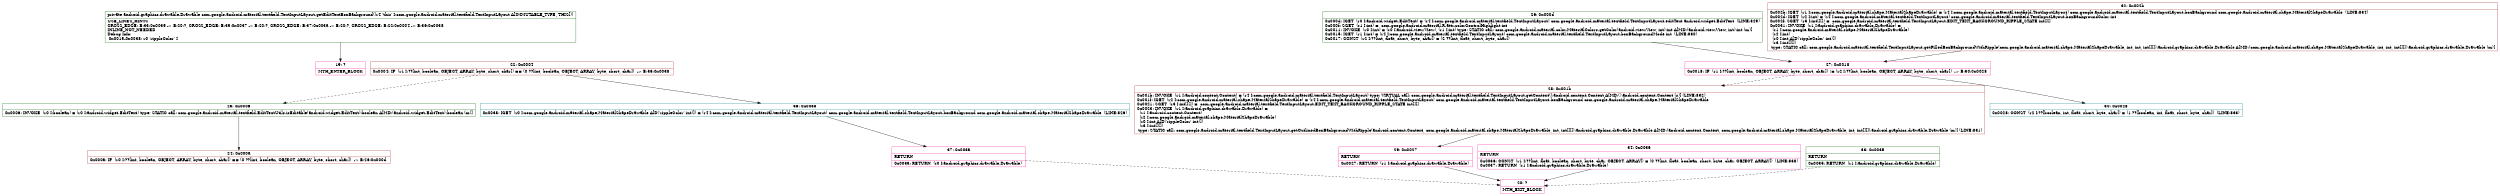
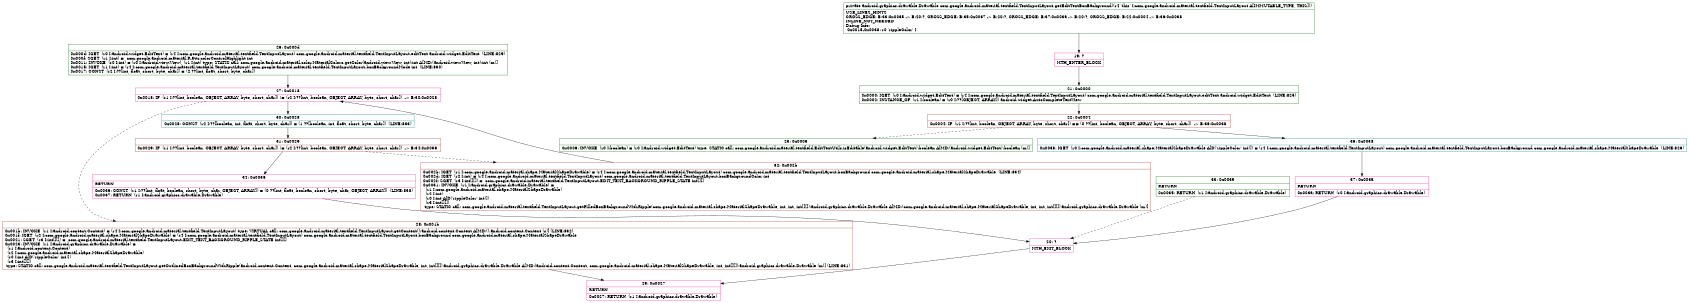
node "21: 0x0000": added
node "31: 0x0029": added
node "24: 0x000a": removed
edge "37: 0x003a" -> "20: ?": style dashed -> solid
edge "29: 0x0027" -> "20: ?": reversed
